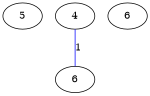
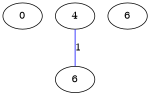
node "5": label "5" -> "0"
